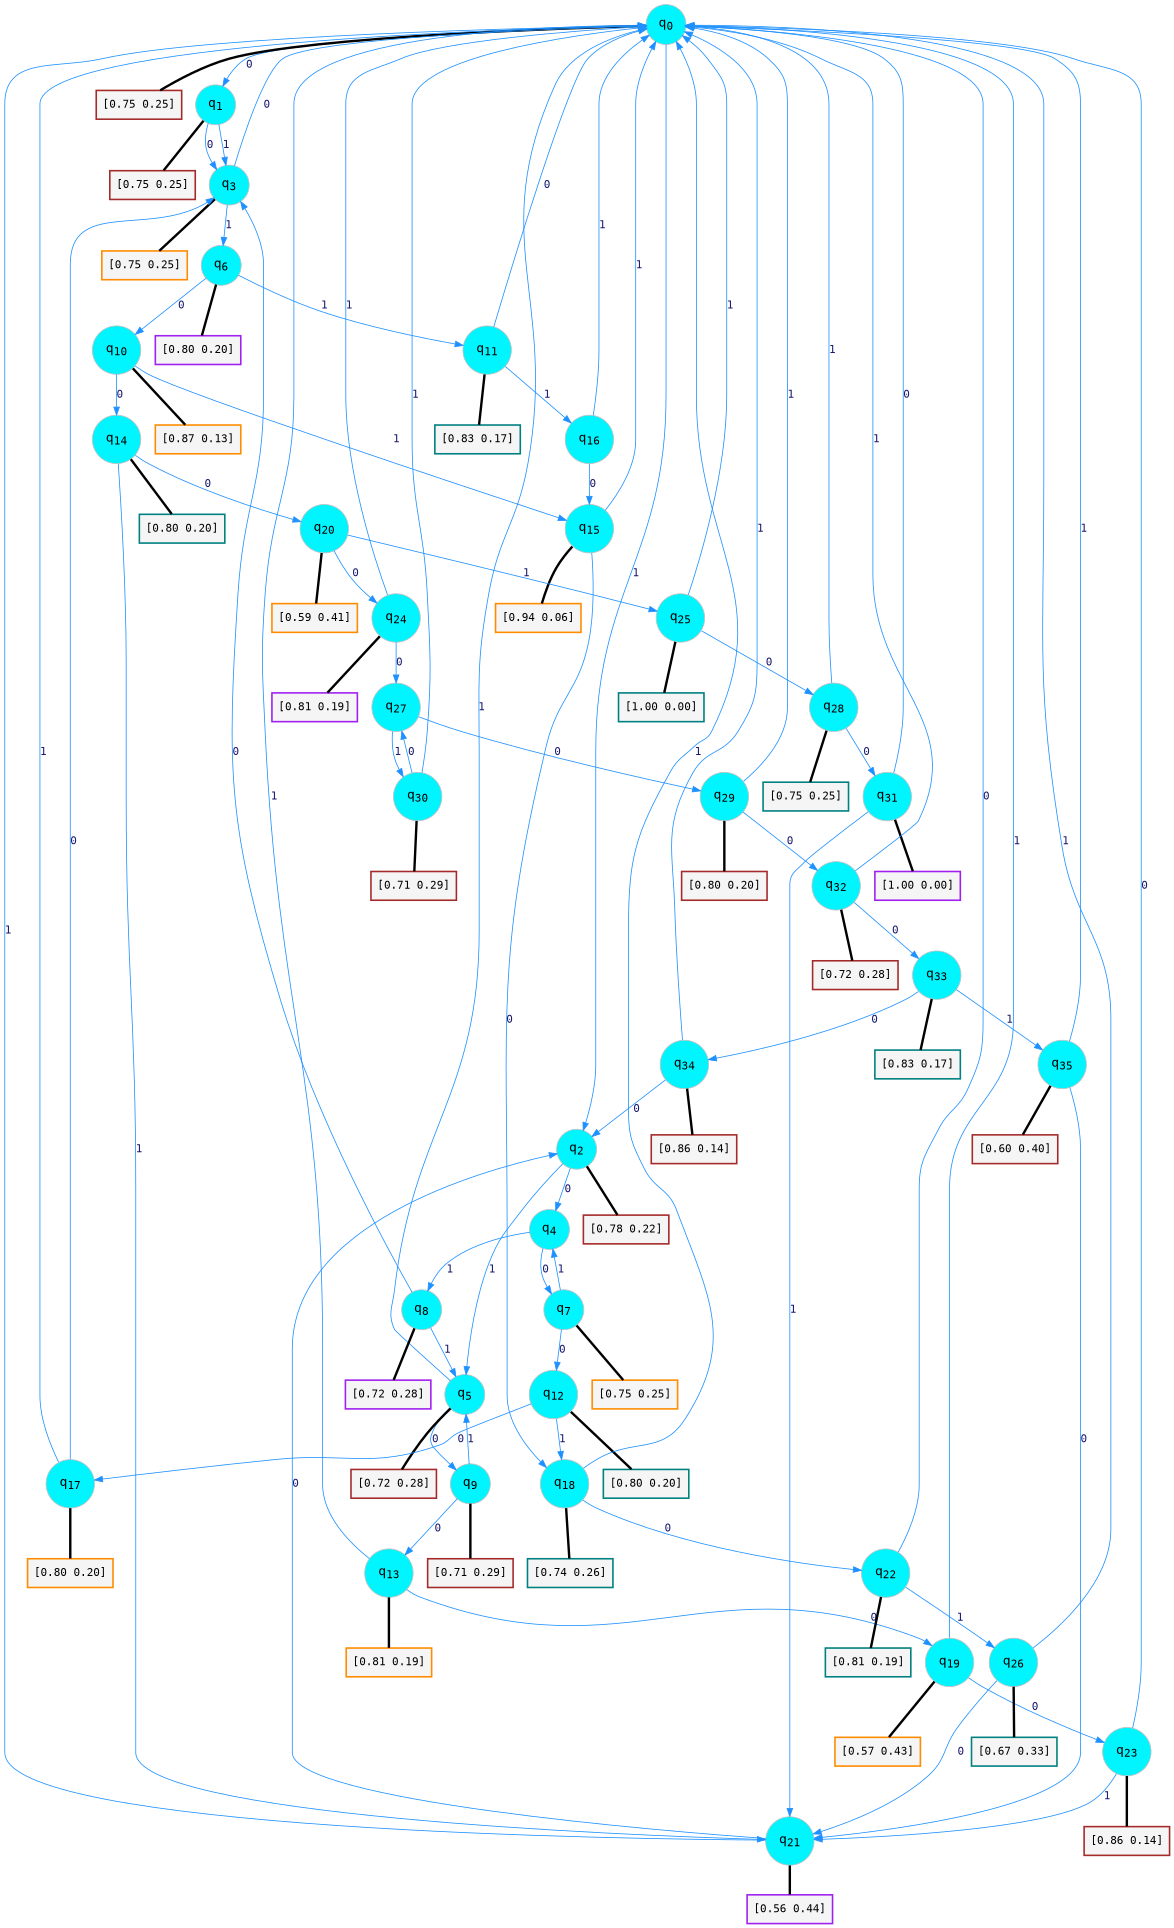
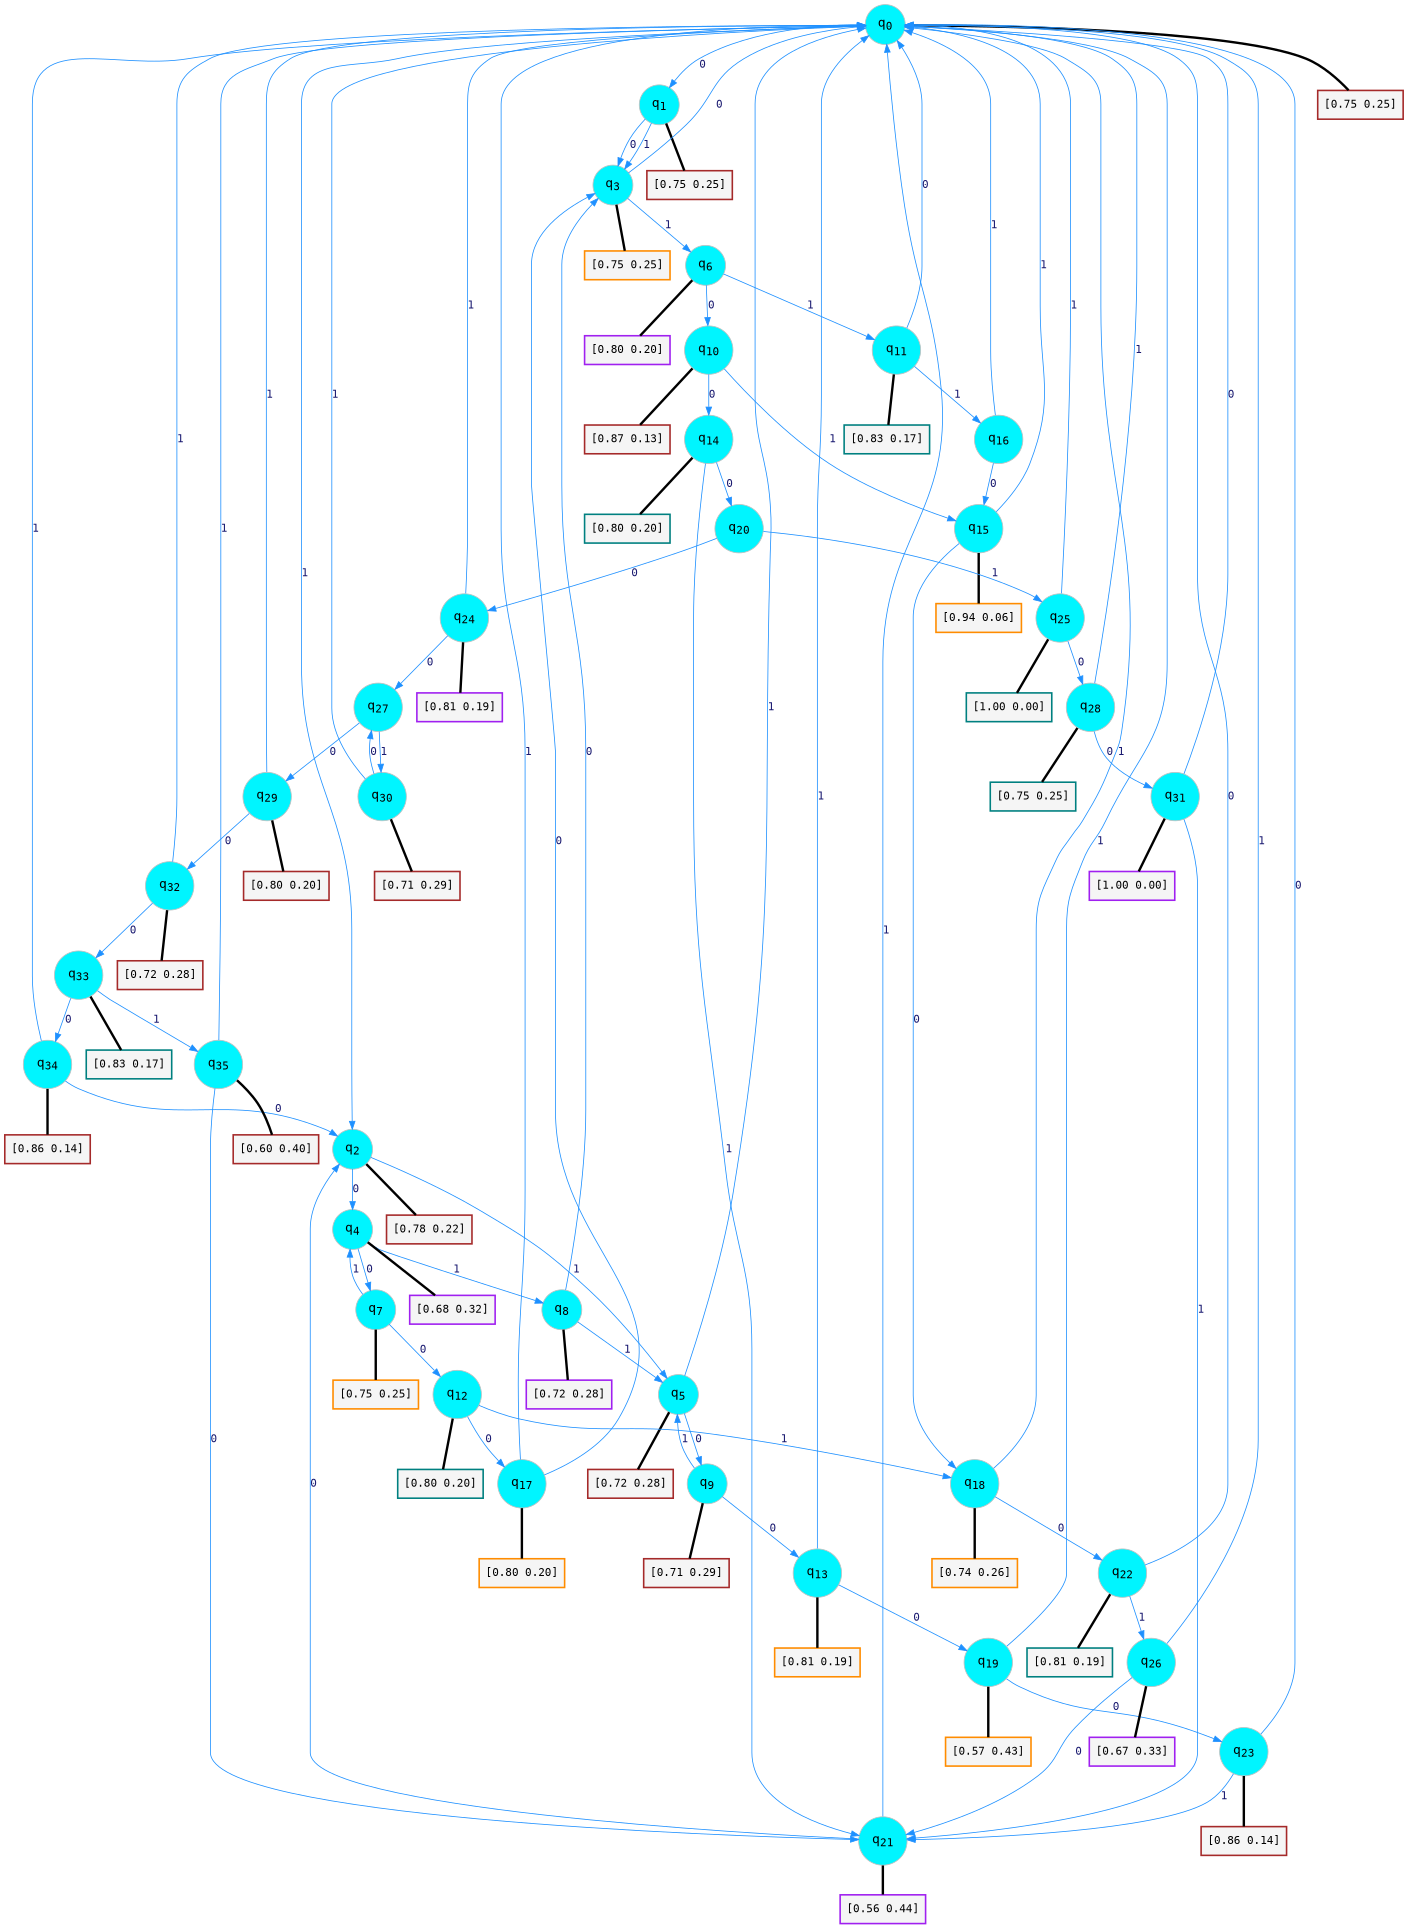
node "[0.87 0.13]": color darkorange -> brown
node "[0.59 0.41]": removed
node "[0.68 0.32]": added
node "[0.74 0.26]": color teal -> darkorange
node "[0.67 0.33]": color teal -> purple
